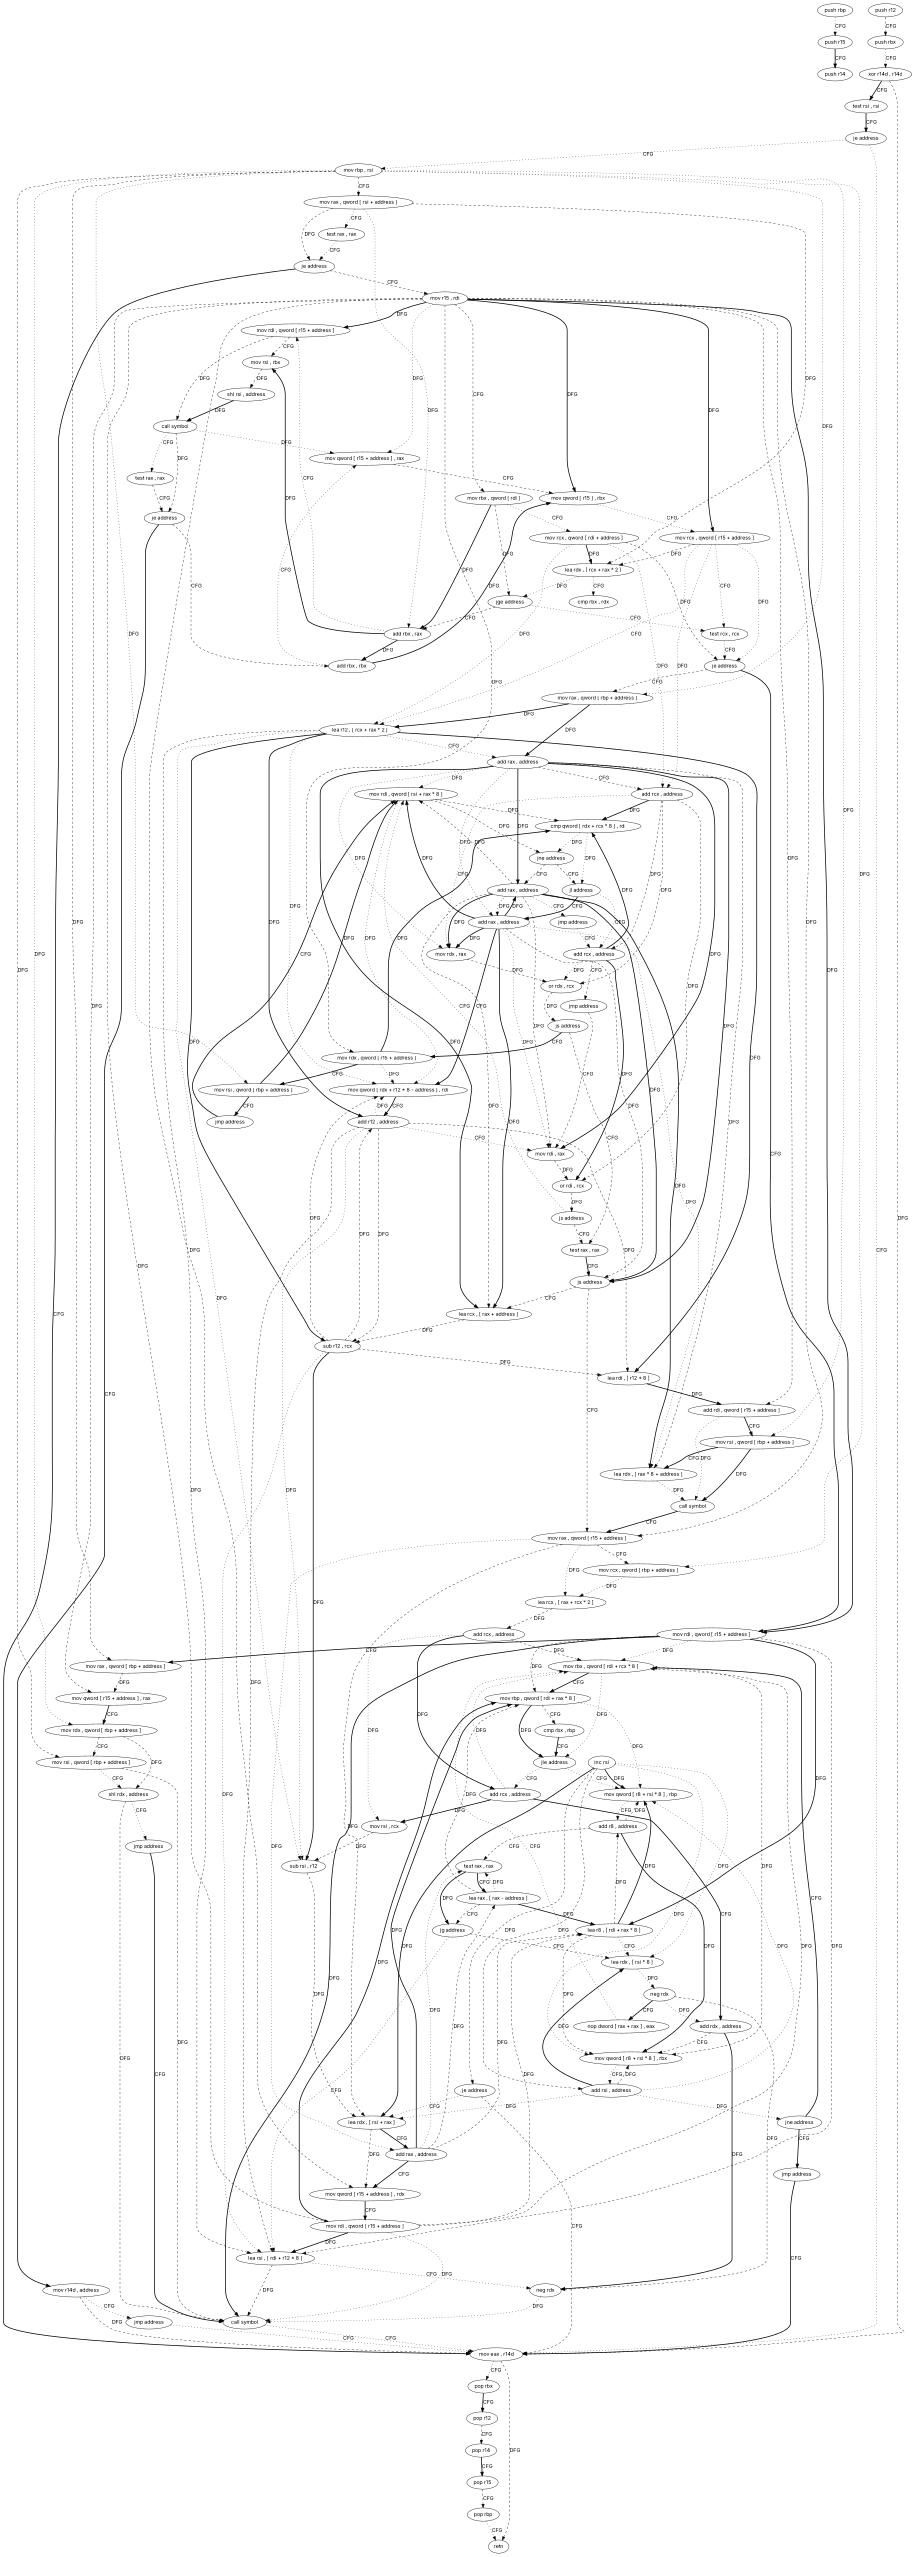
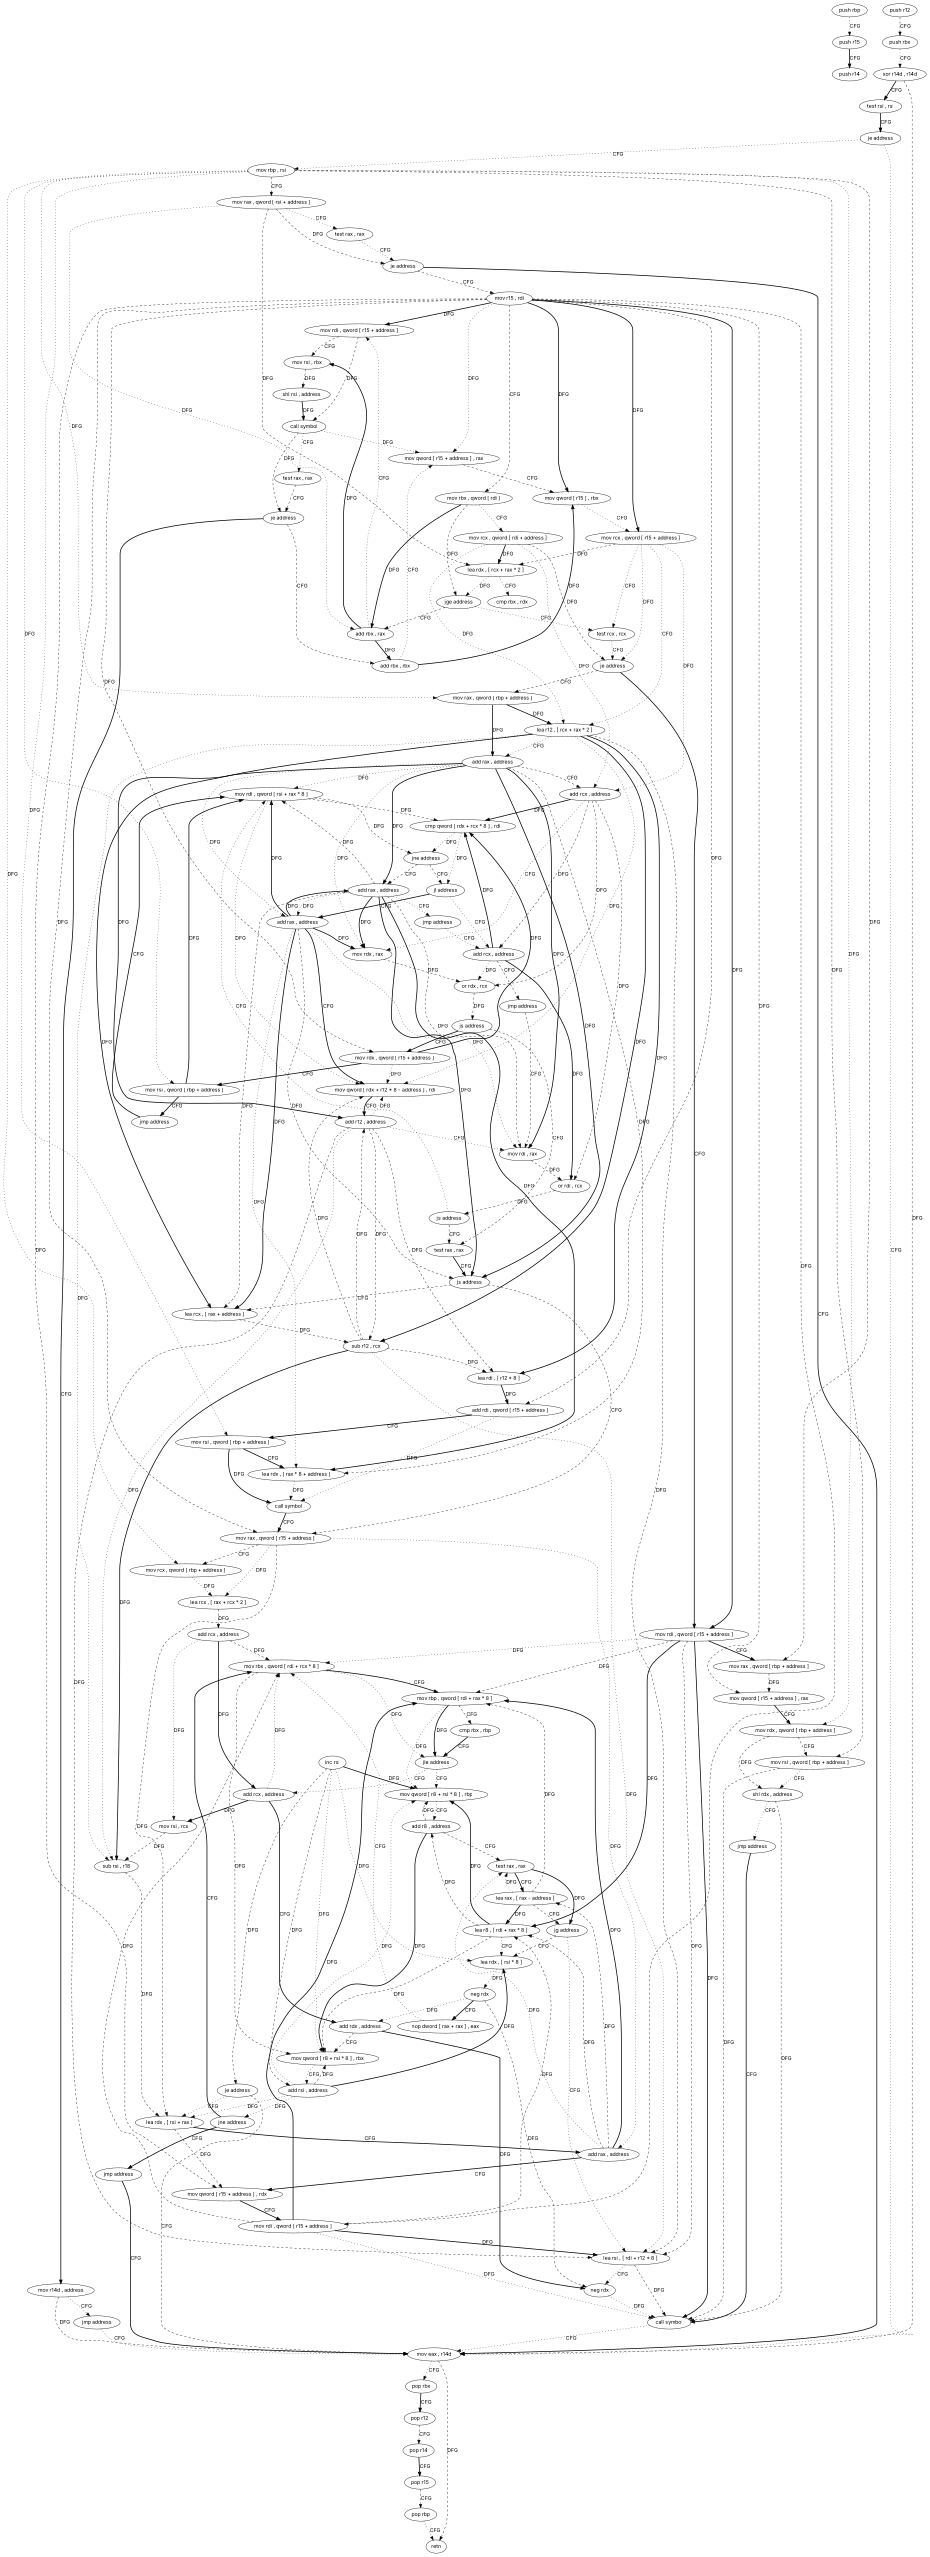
node "sub rsi , r12": label "sub rsi , r12" -> "sub rsi , r18"
edge "inc rsi" -> "lea rdx , [ rsi + rax ]": removed, label "DFG"
